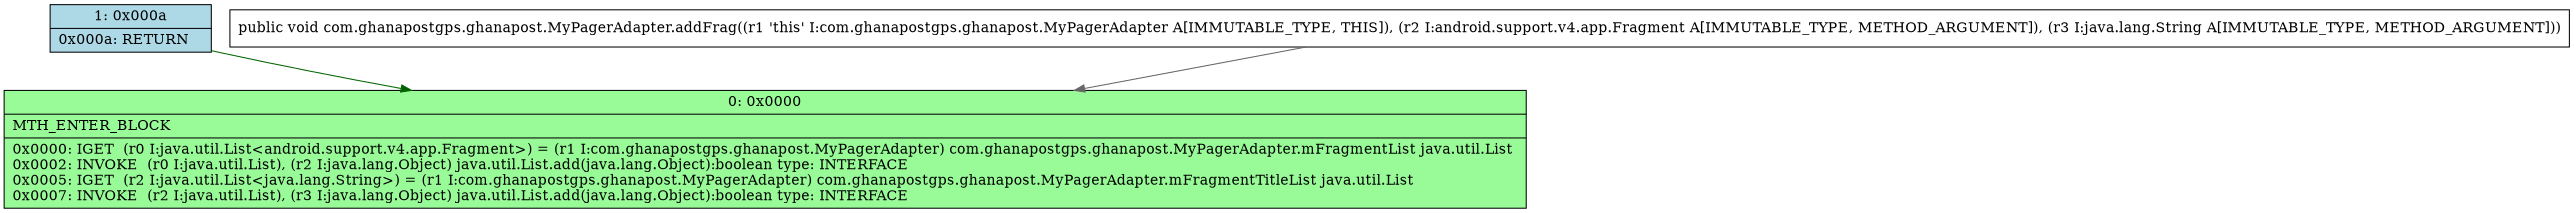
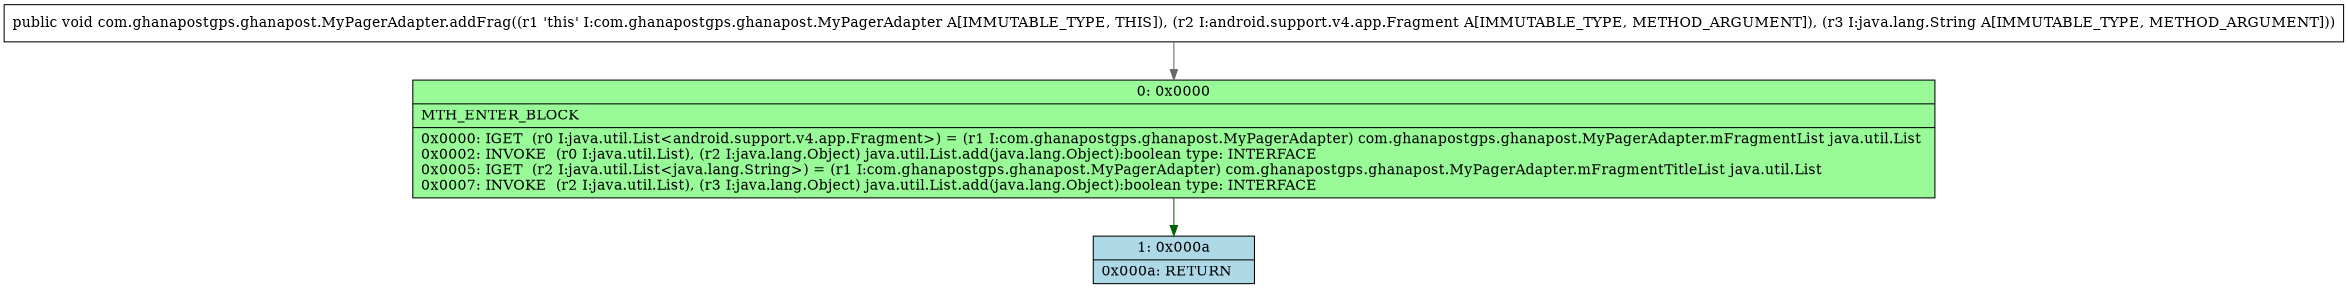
edge "1: 0x000a" -> "0: 0x0000": reversed
